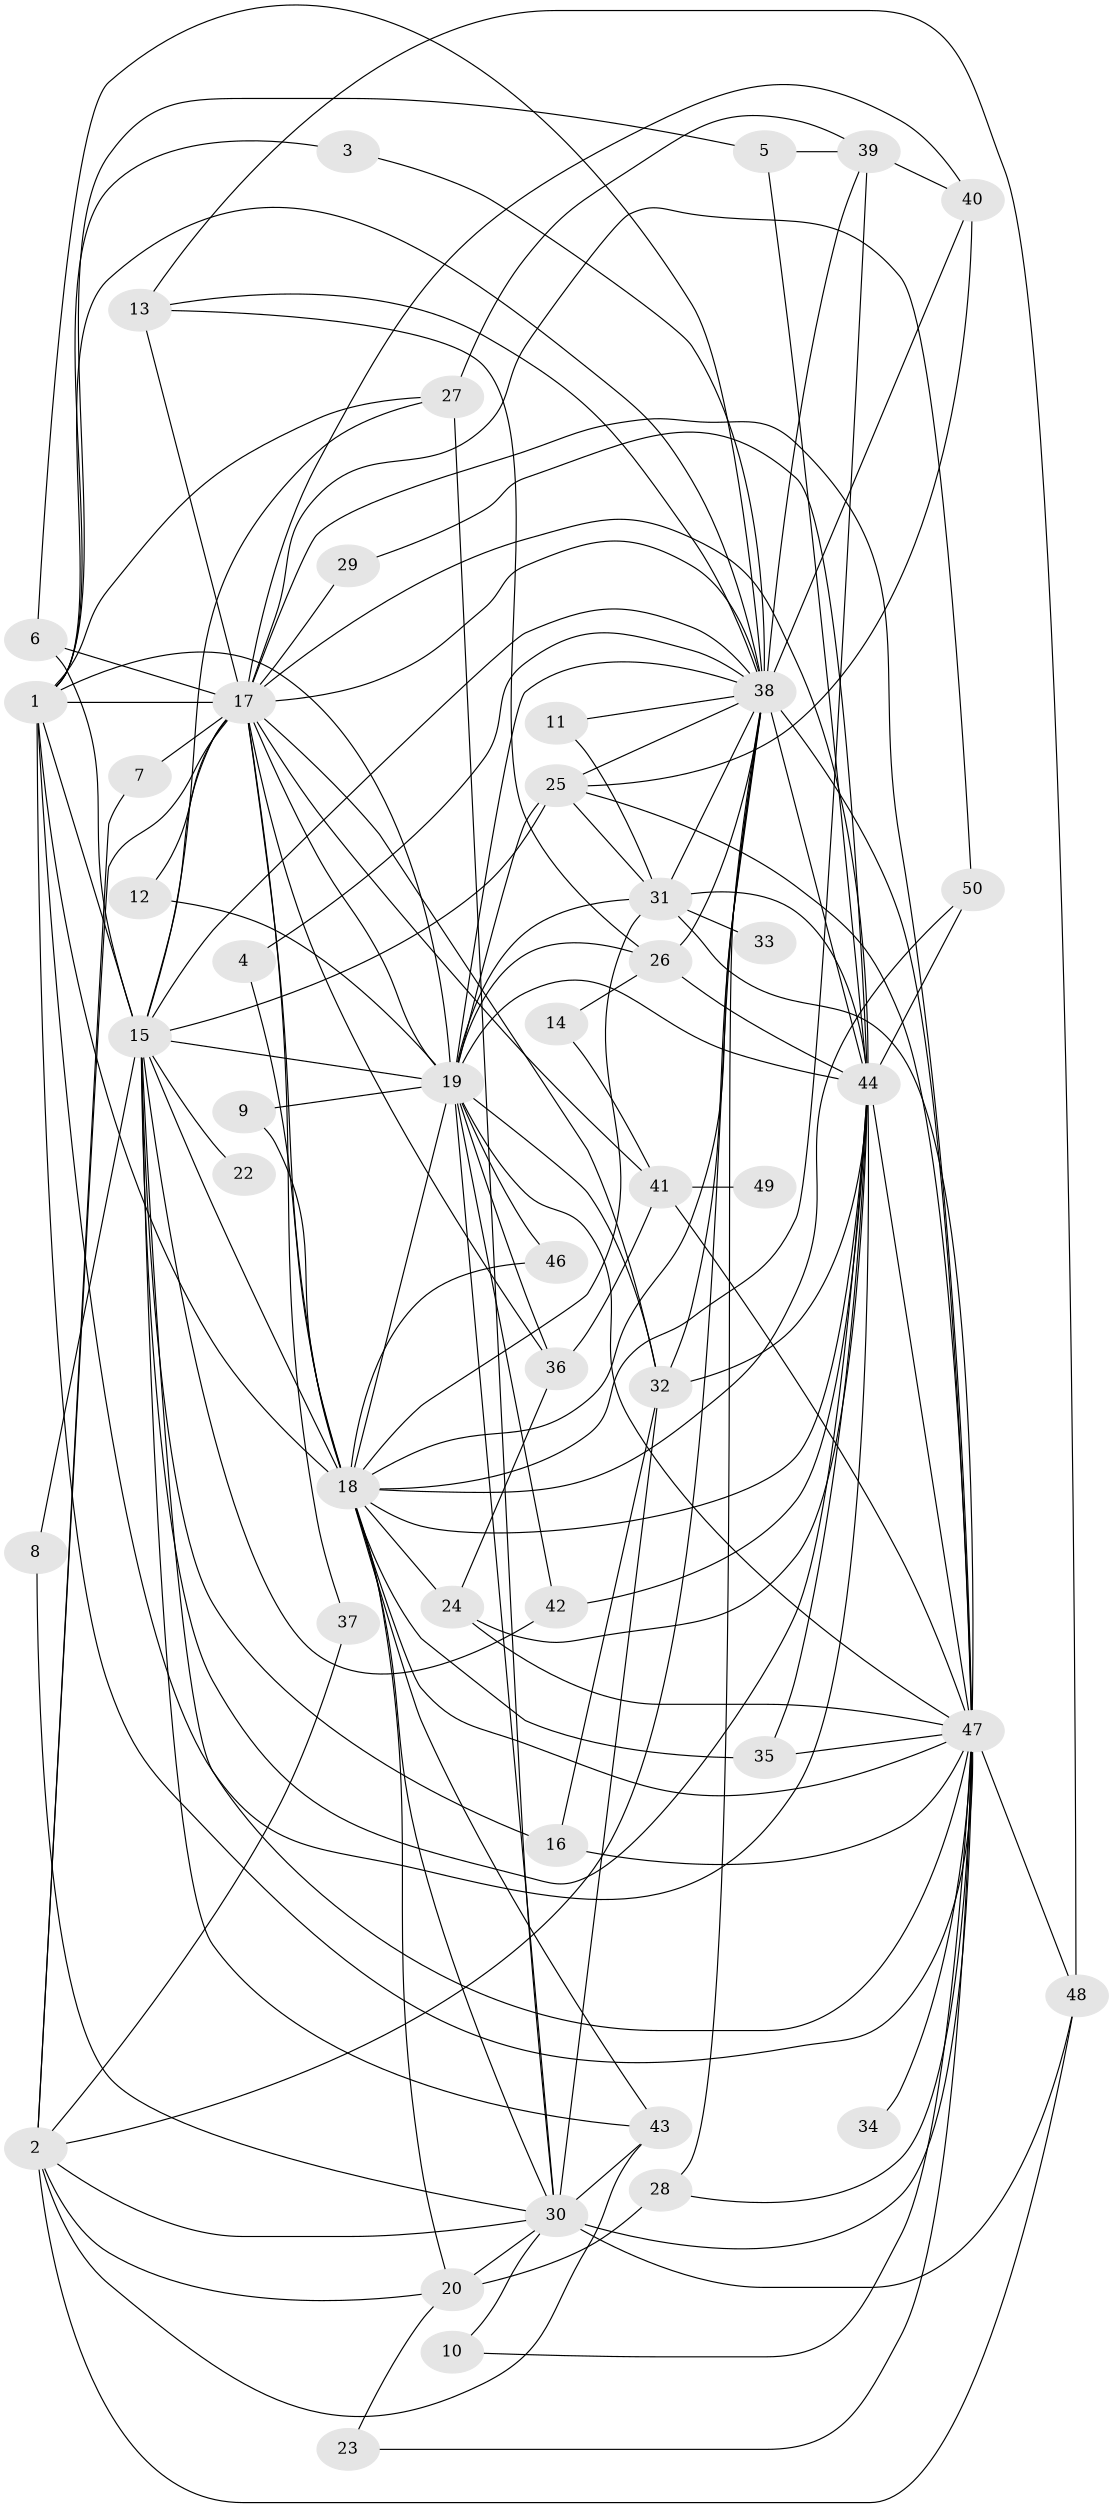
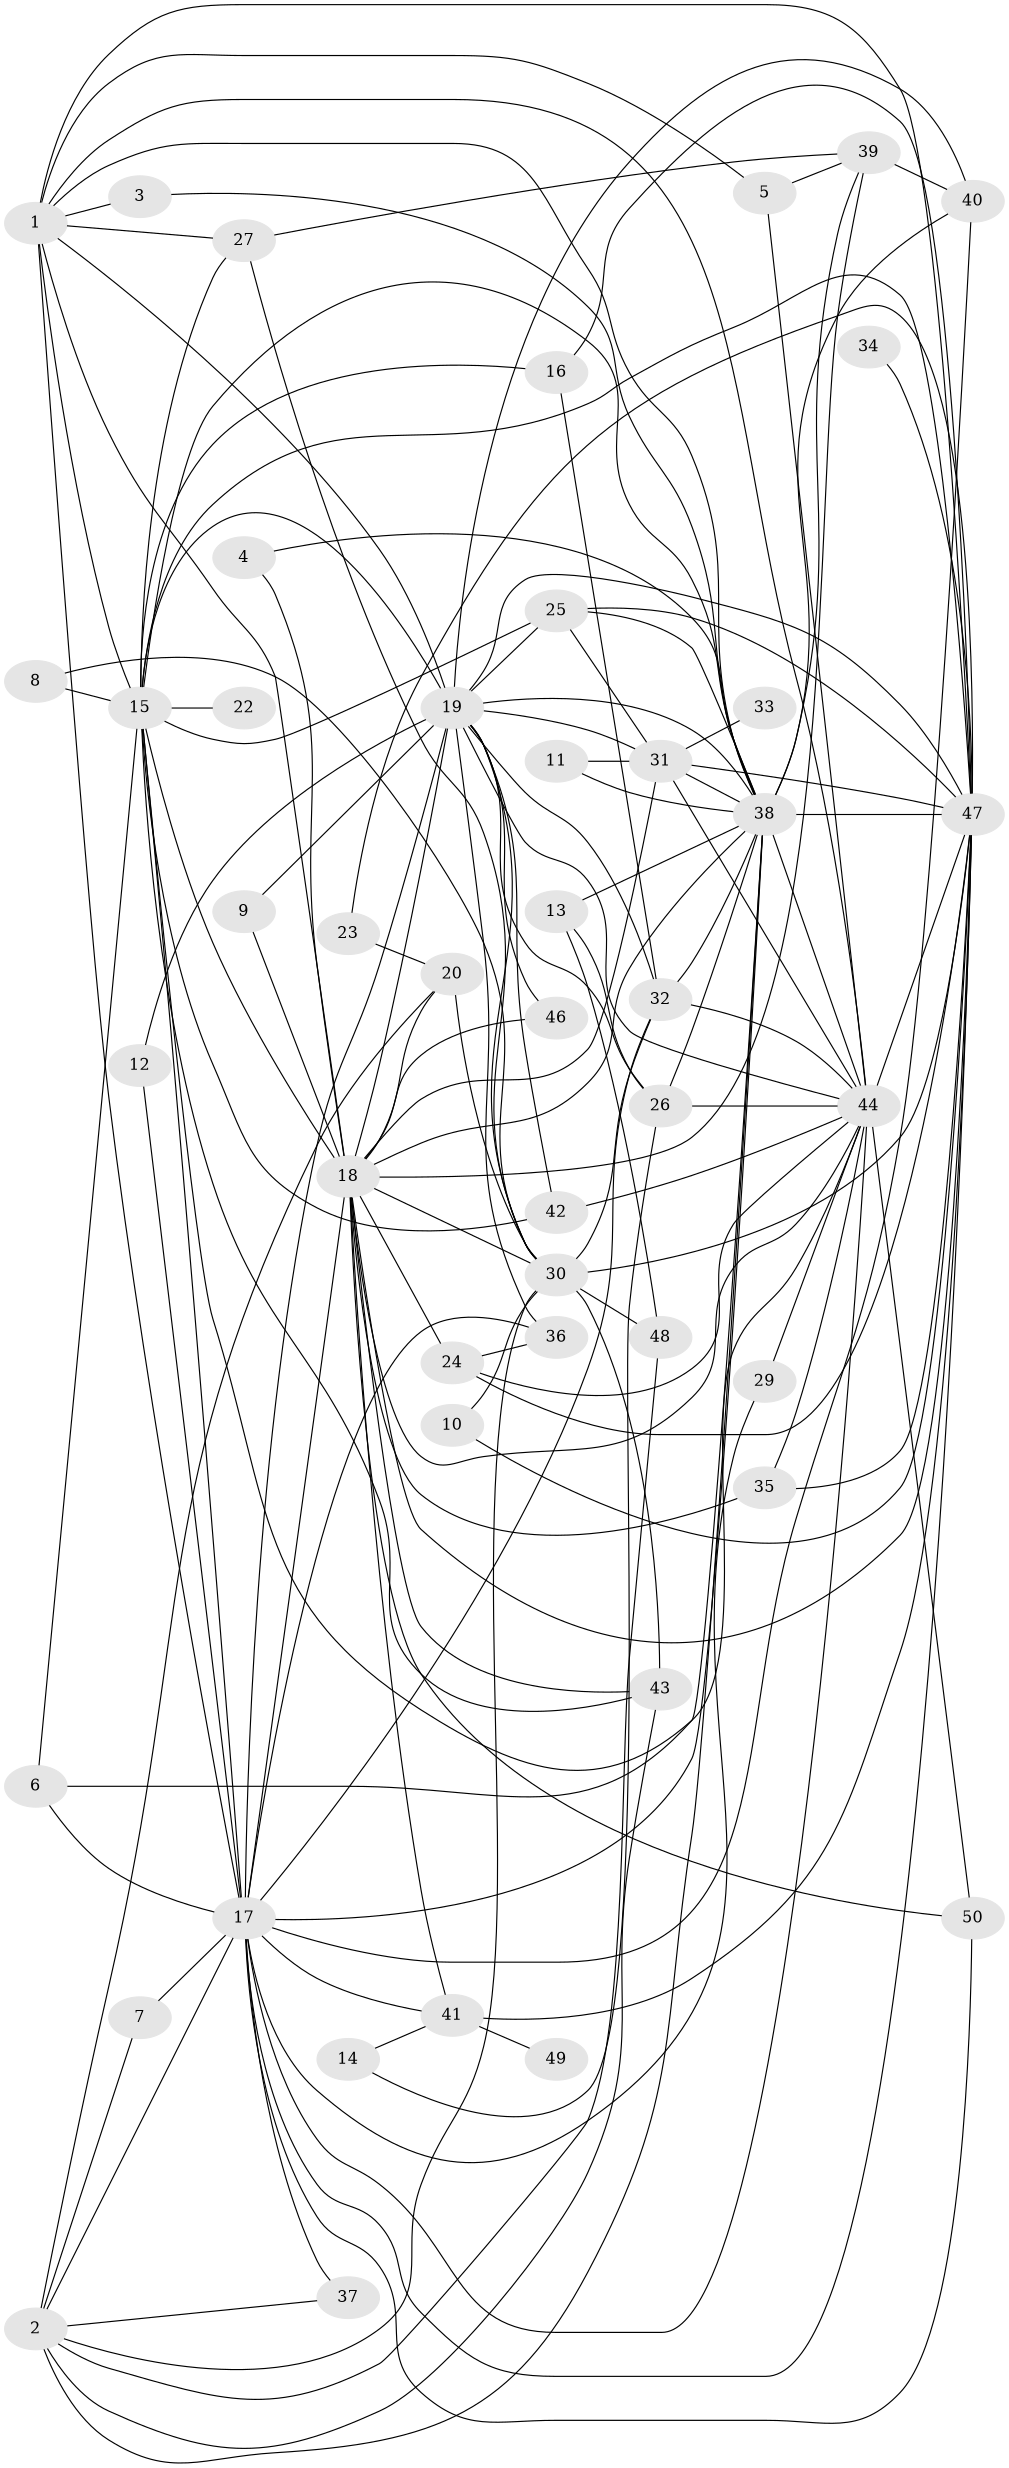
edge "13" -- "17": removed
edge "40" -- "25": now "40" -- "19"
edge "41" -- "36": now "41" -- "18"
edge "47" -- "48": removed
node "28": removed
